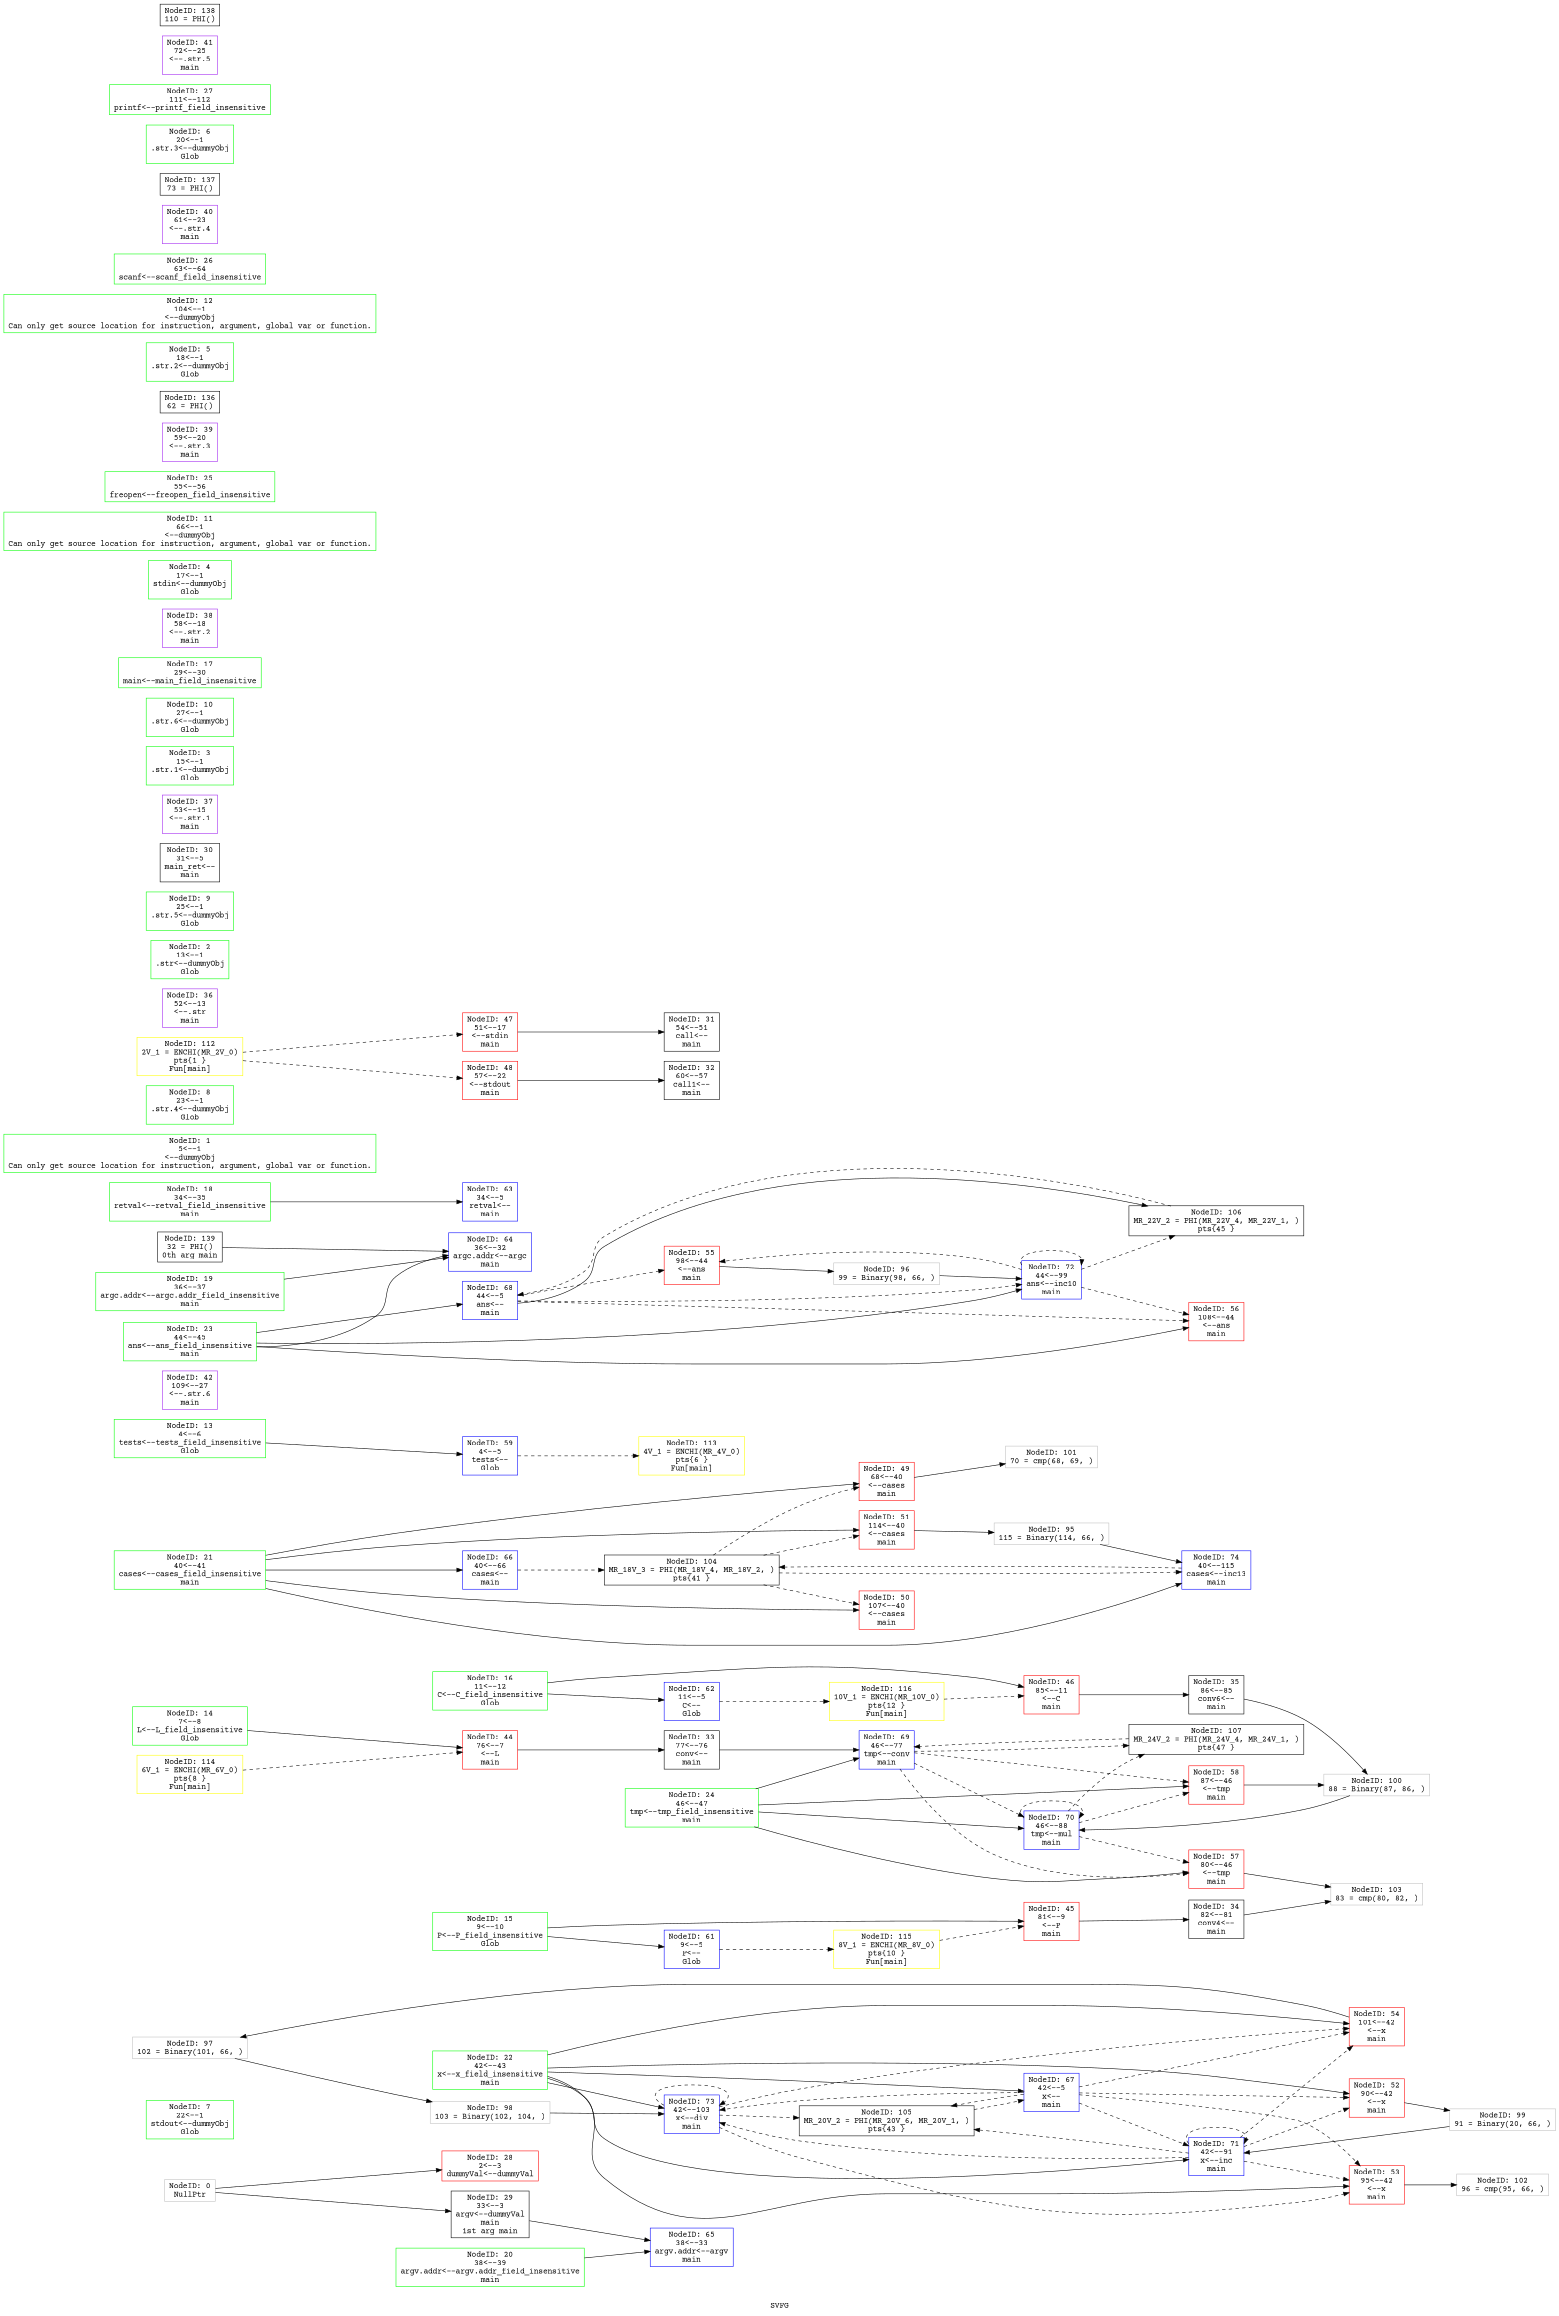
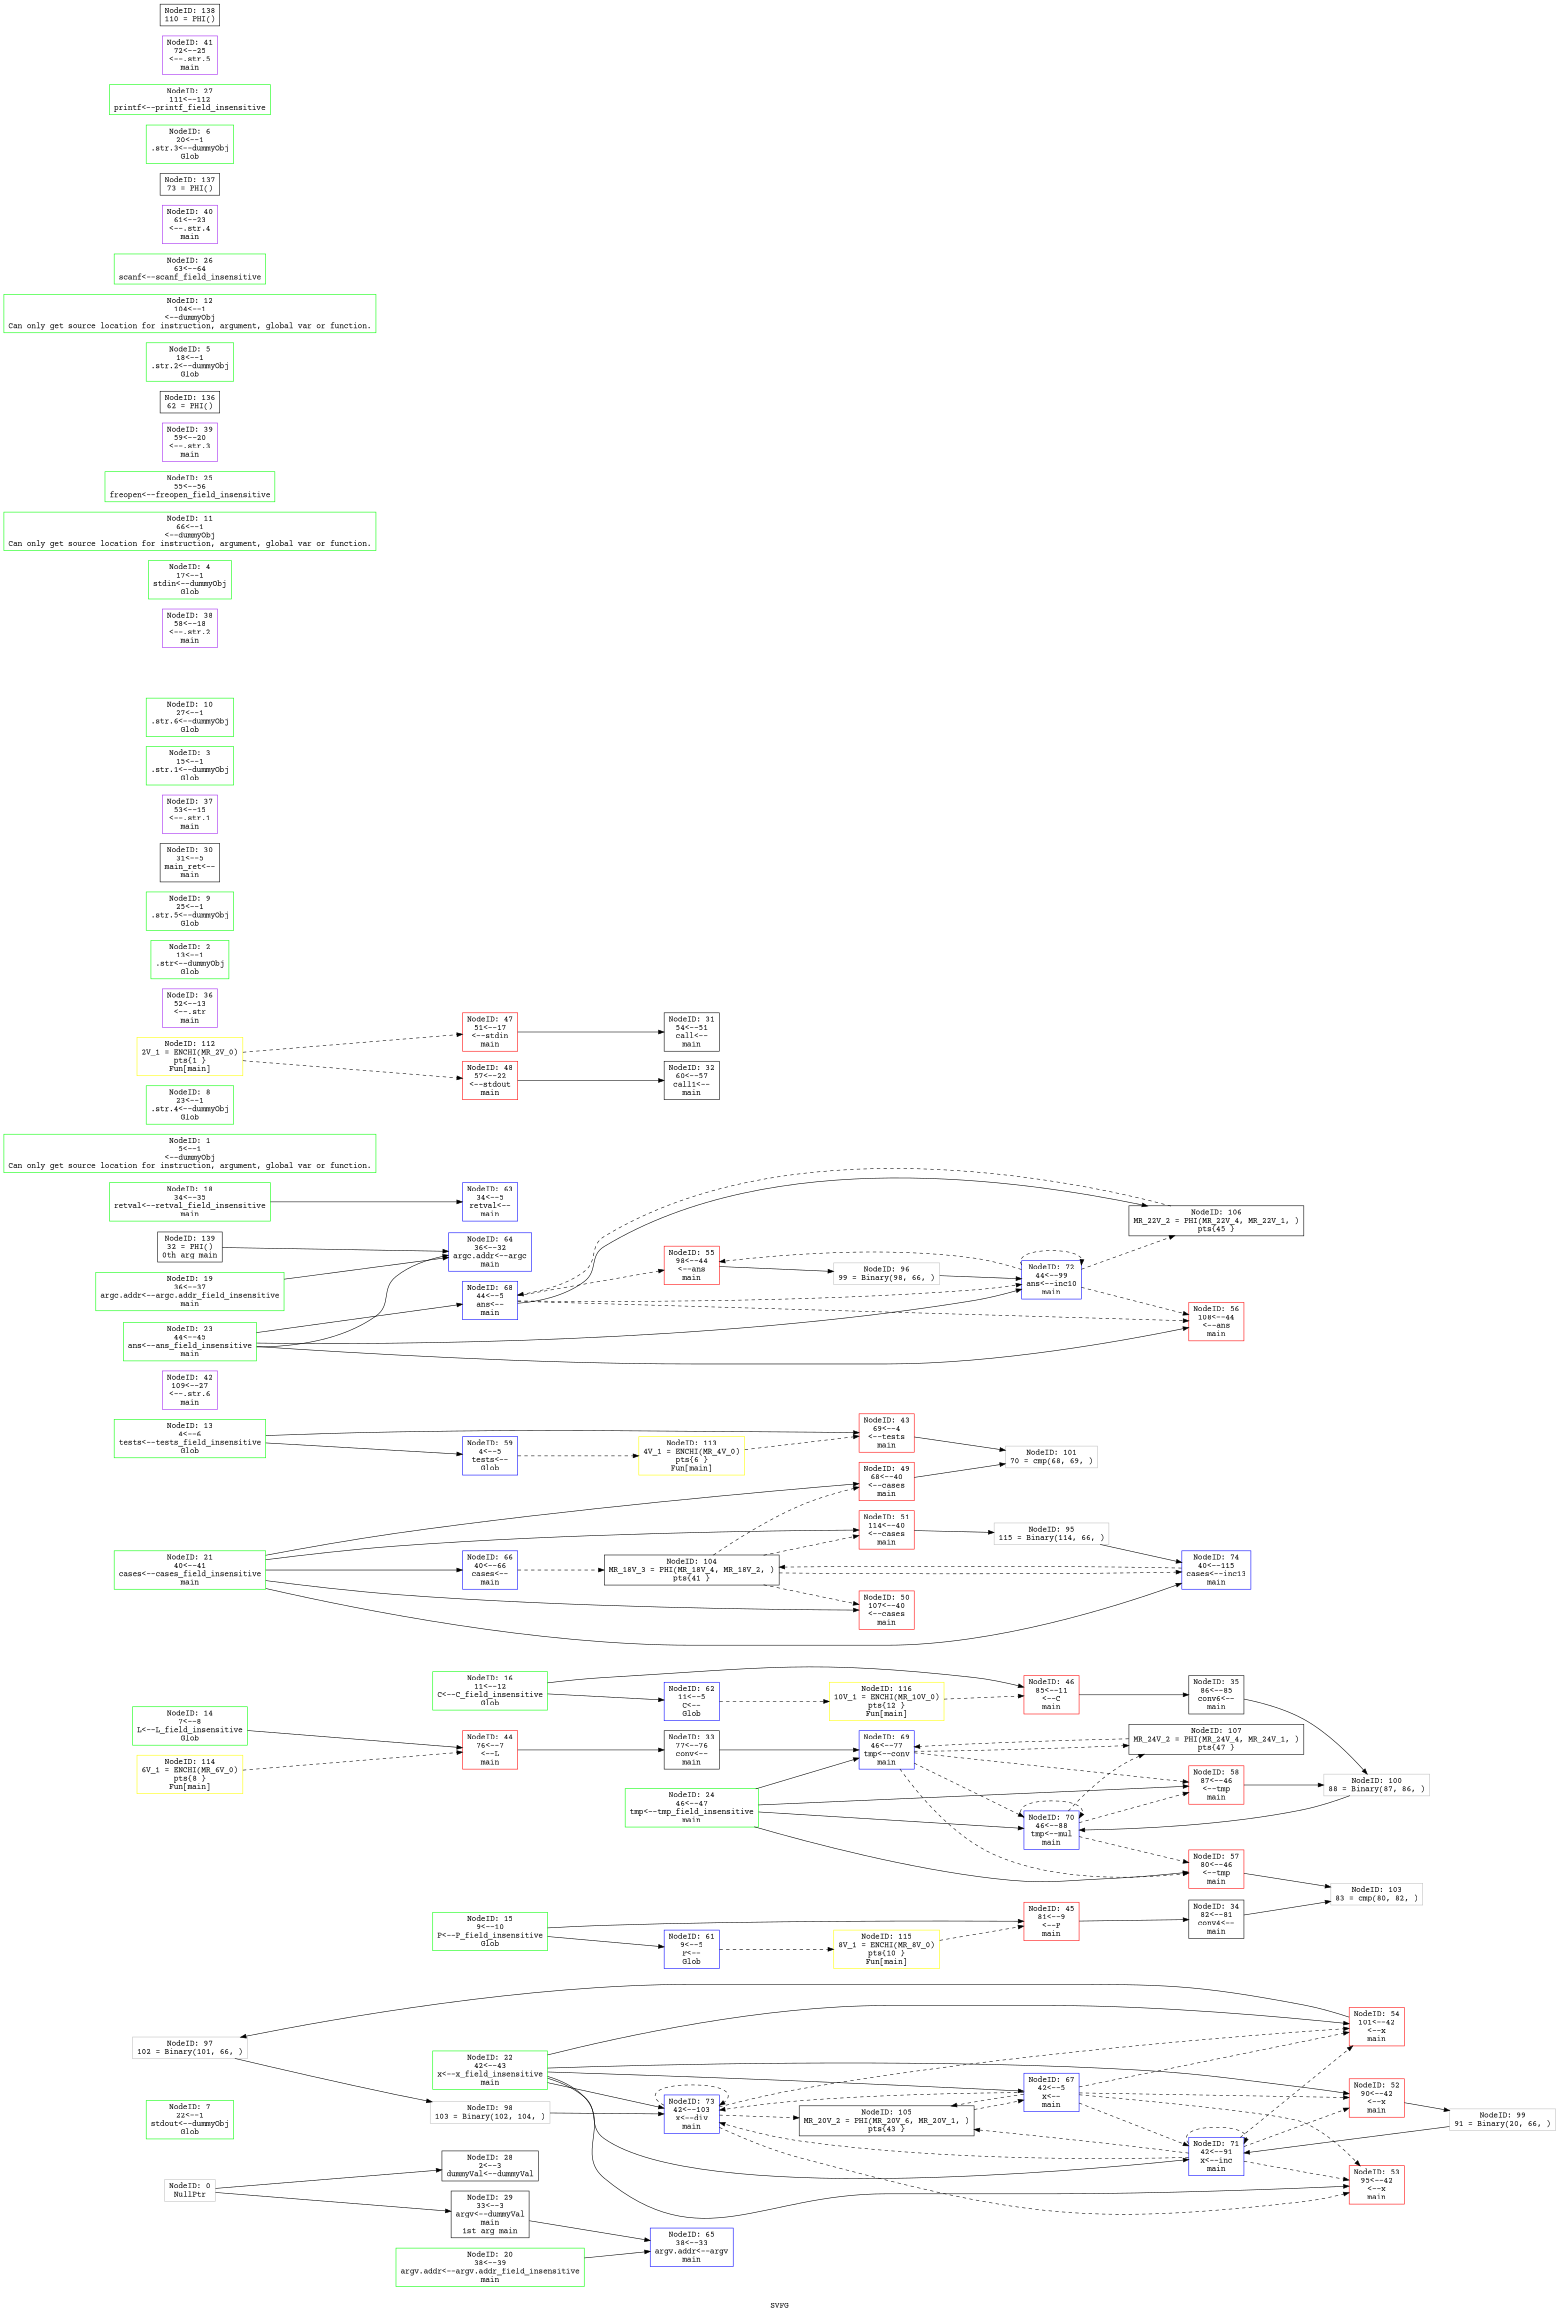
node "NodeID: 17": removed
node "NodeID: 43": added
node "NodeID: 28": color red -> black
node "NodeID: 102": removed
